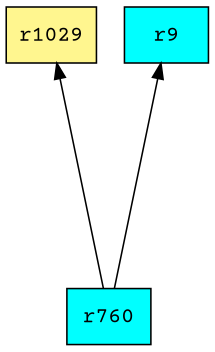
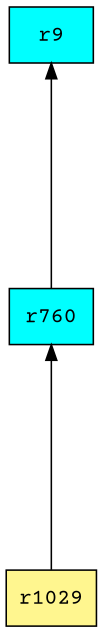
edge "r760" -> "r1029": reversed
